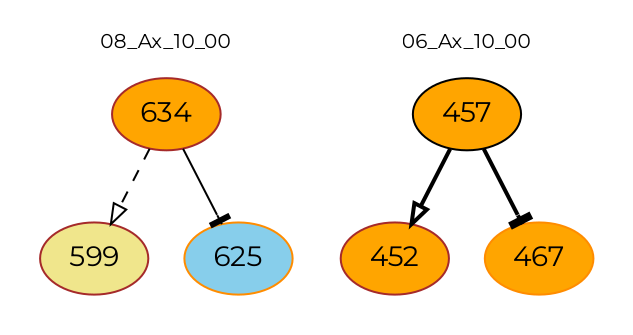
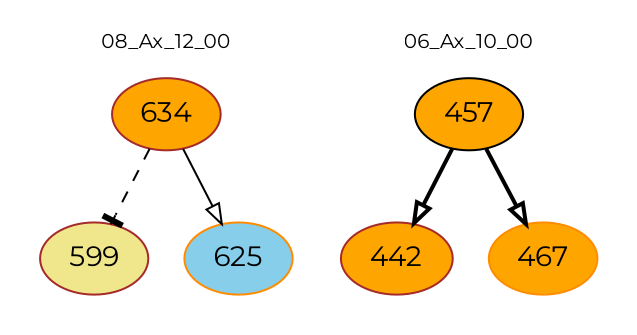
cluster "08_Ax_10_00": label "08_Ax_10_00" -> "08_Ax_12_00"
edge "634" -> "599": arrowhead onormal -> tee
edge "634" -> "625": arrowhead tee -> onormal
edge "457" -> "467": arrowhead tee -> onormal
node "452": label "452" -> "442"
